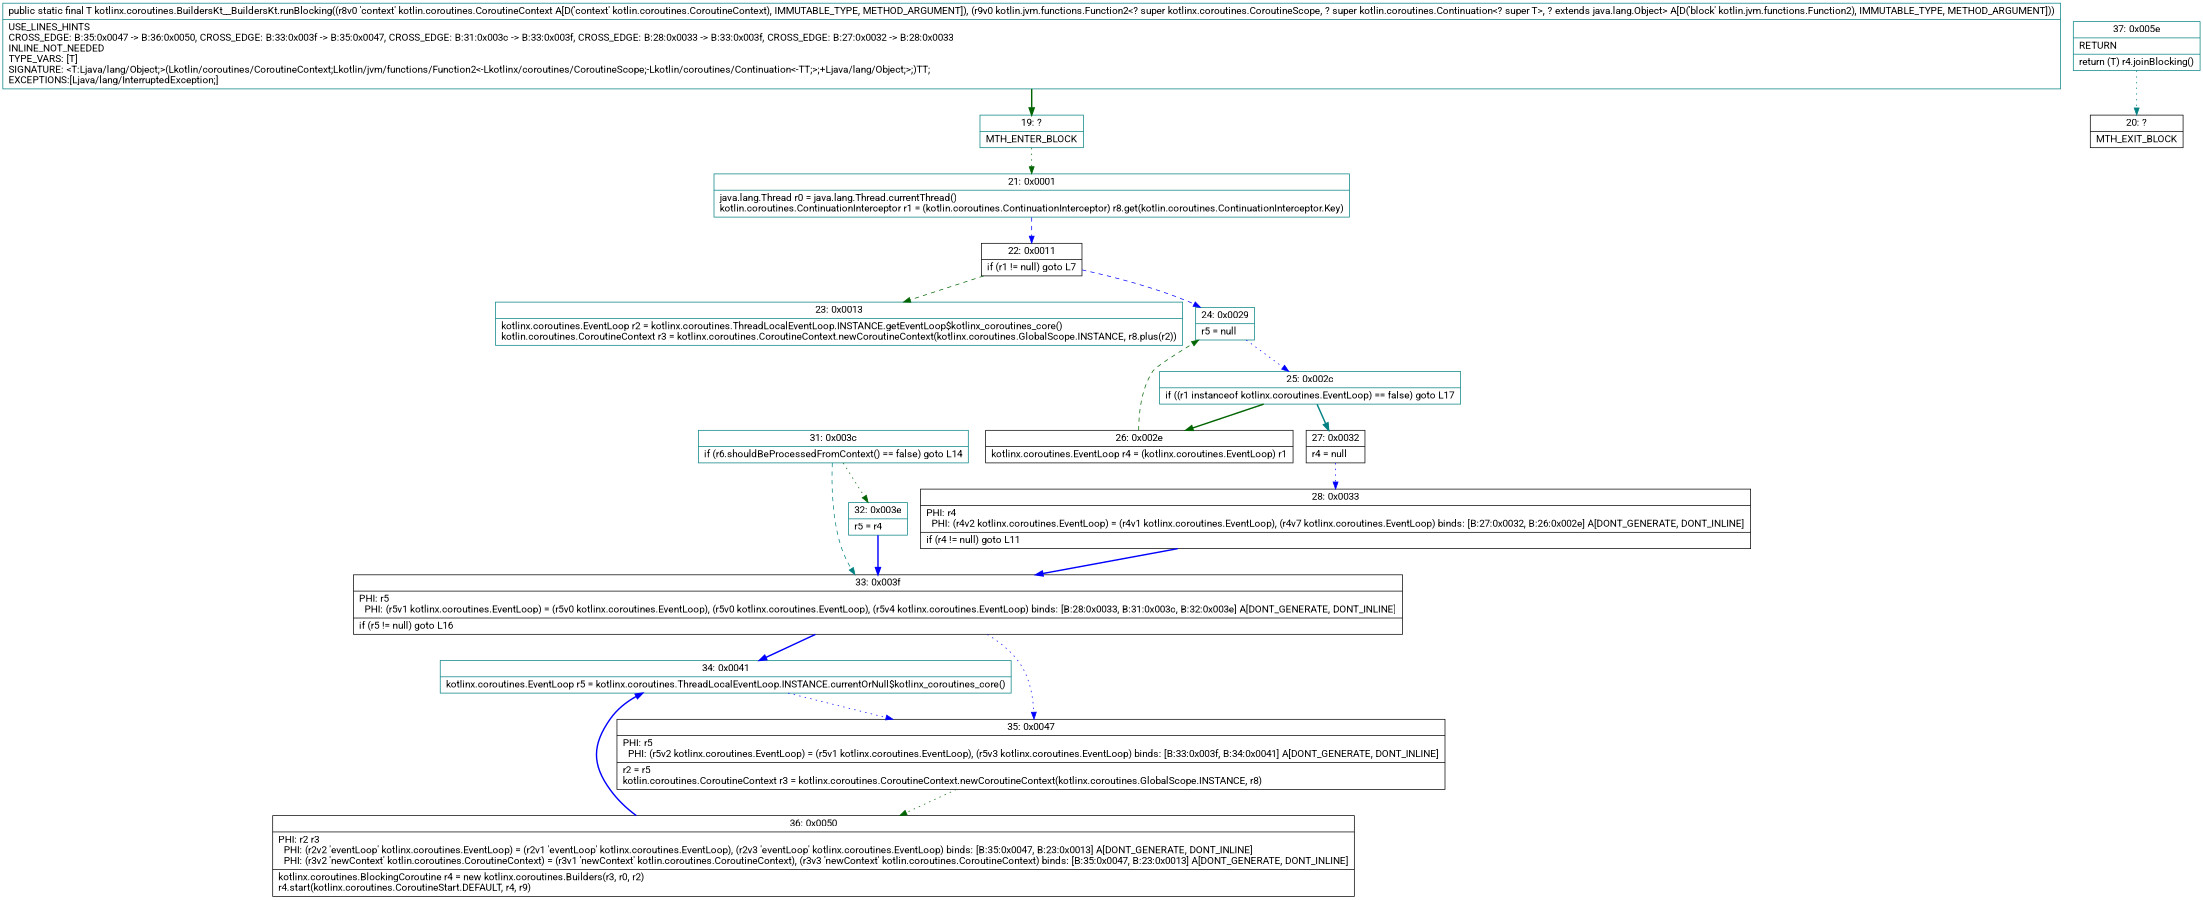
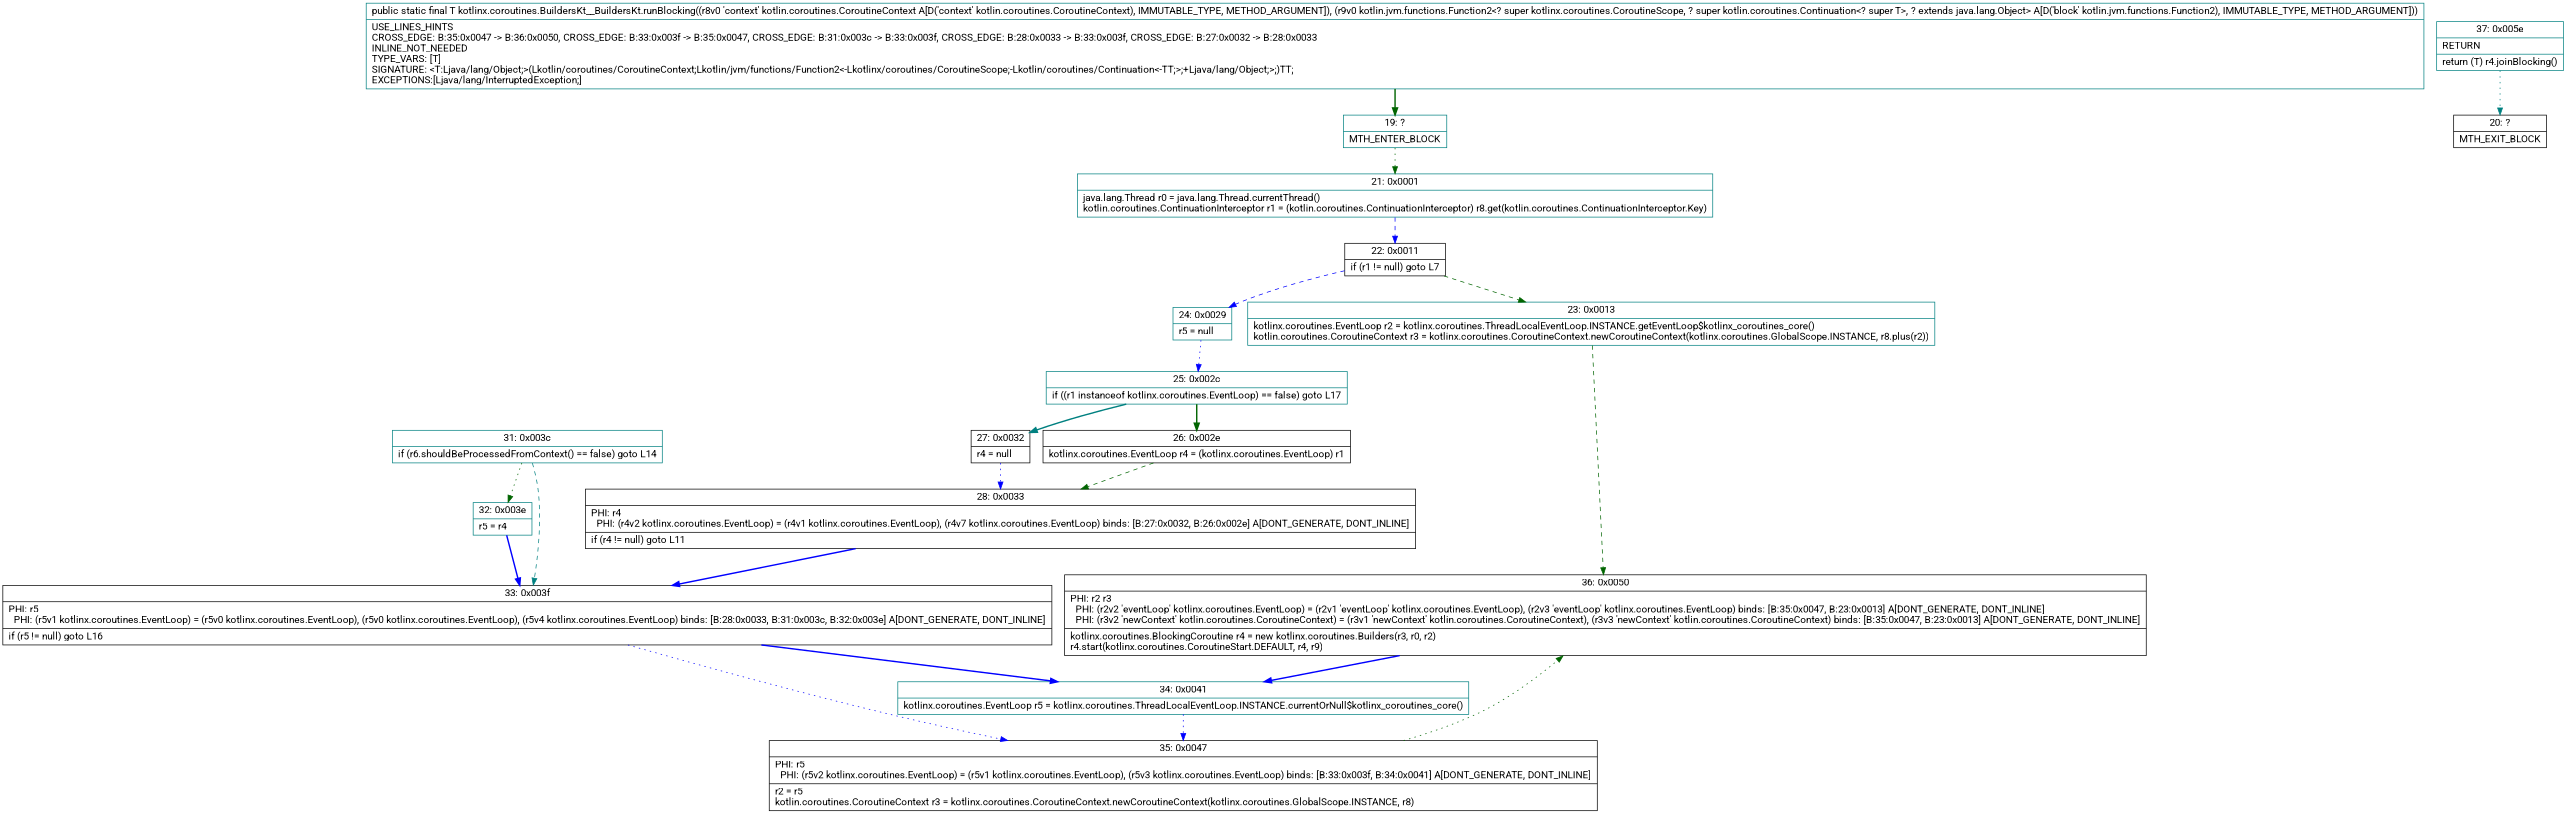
edge "26: 0x002e" -> "24: 0x0029": now "26: 0x002e" -> "28: 0x0033"
edge "23: 0x0013" -> "36: 0x0050": added
